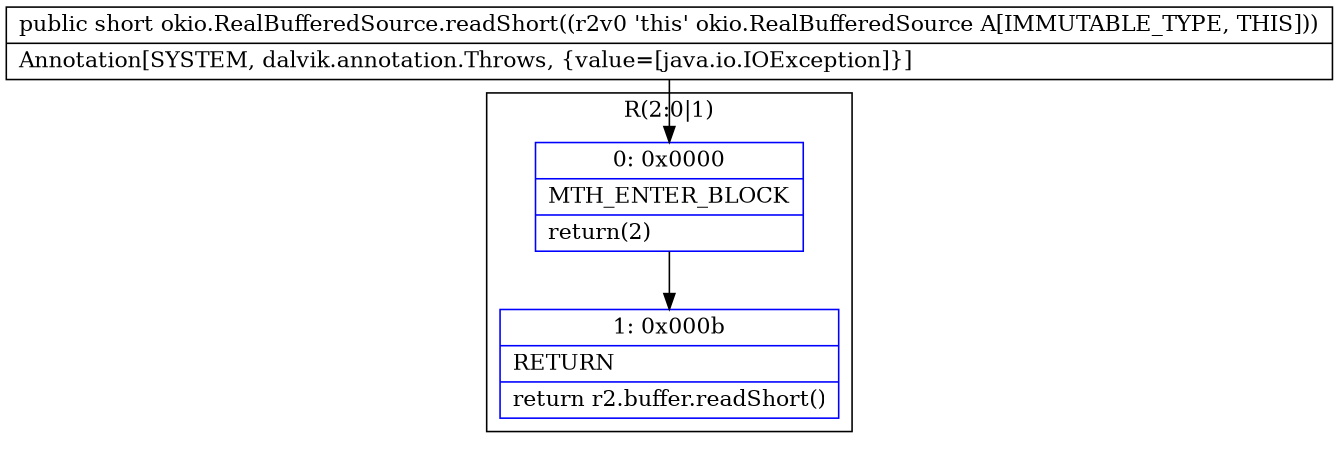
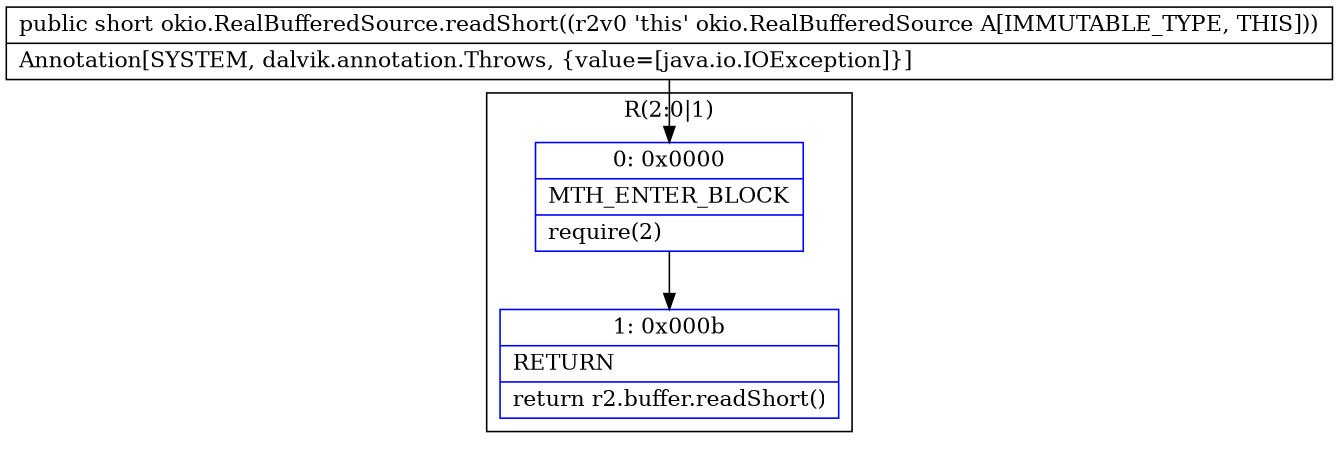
node "0: 0x0000": text "return(2)" -> "require(2)"
